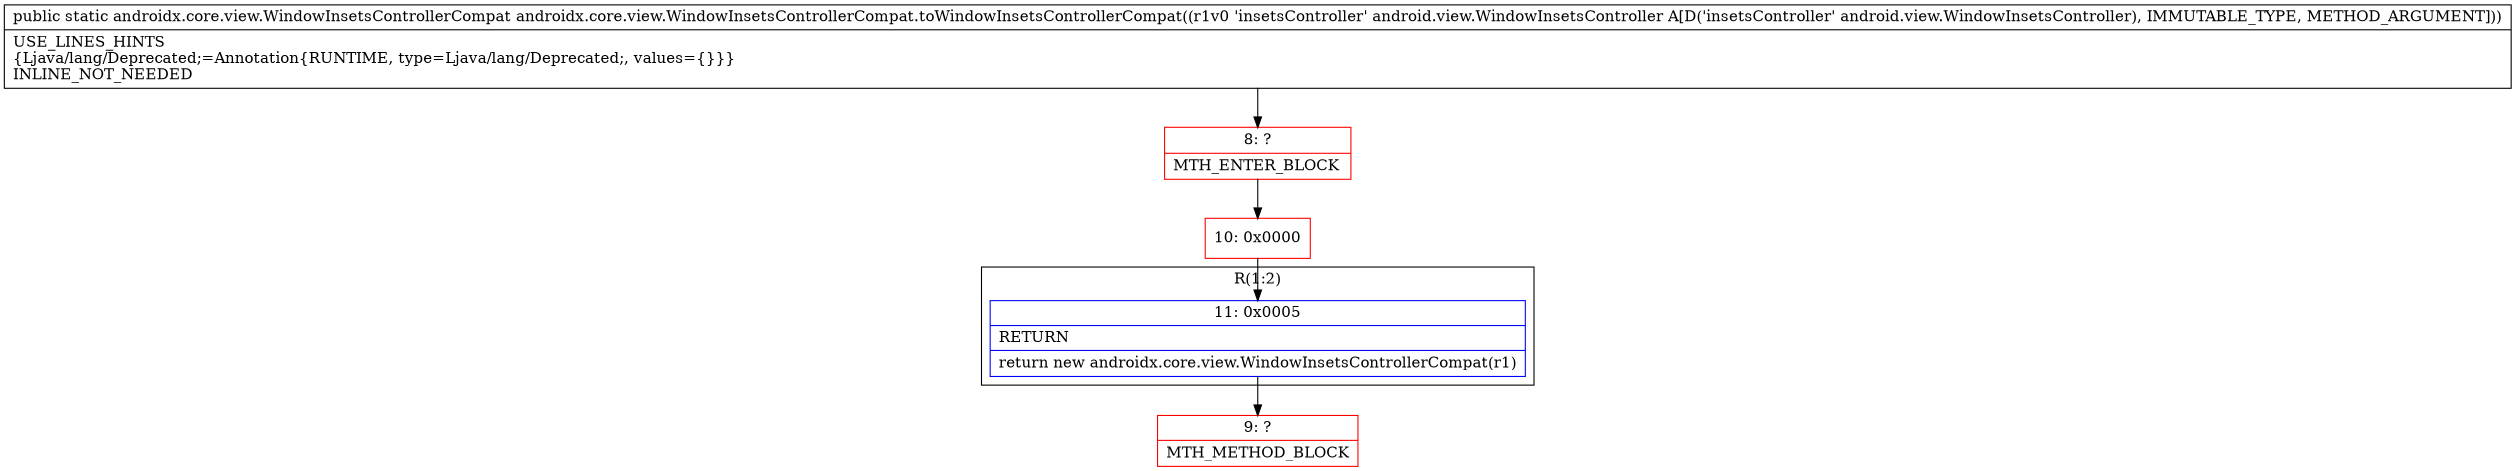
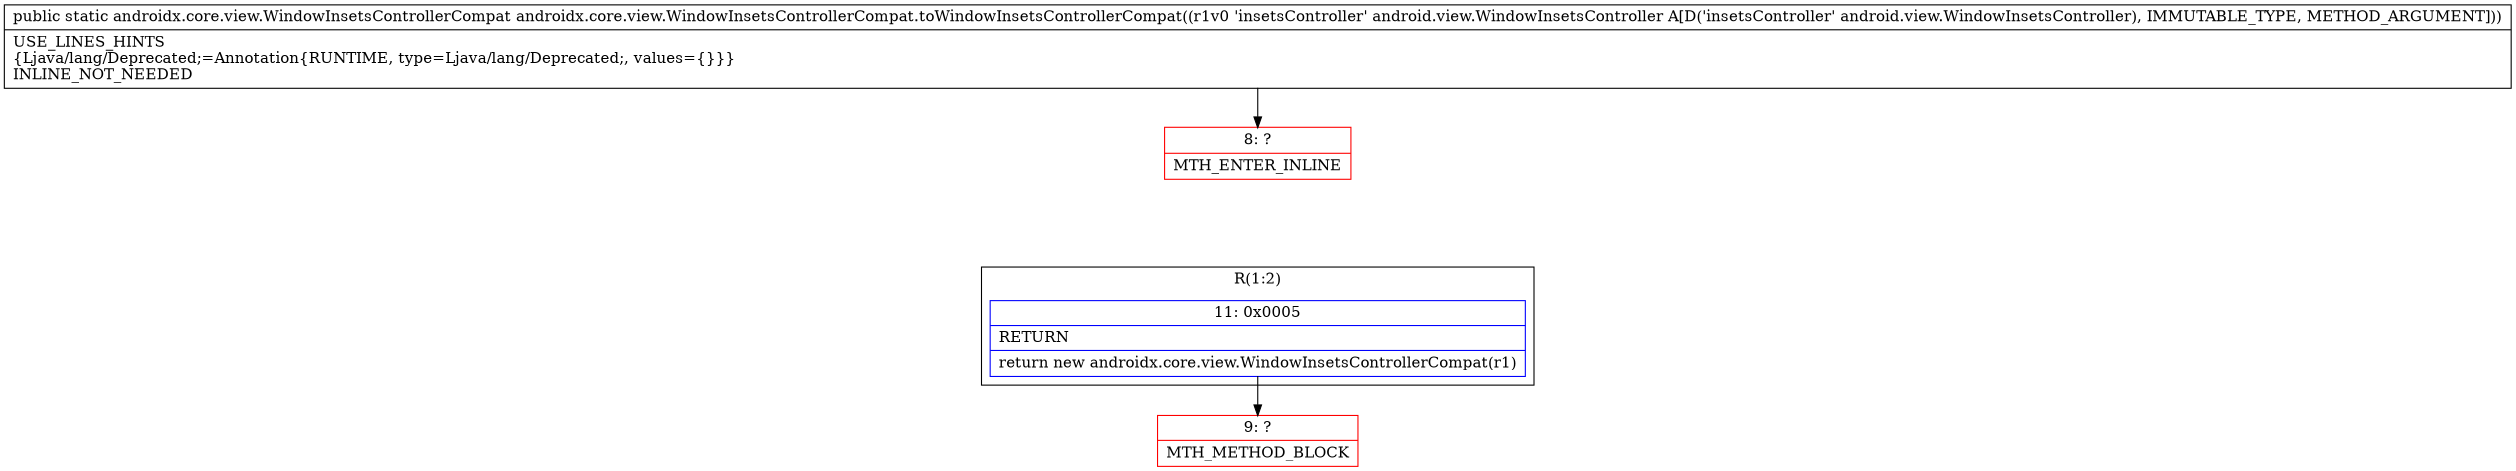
node "8: ?": text "MTH_ENTER_BLOCK" -> "MTH_ENTER_INLINE"
node "10: 0x0000": removed
